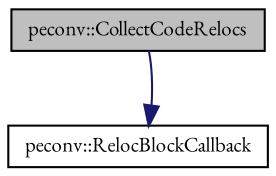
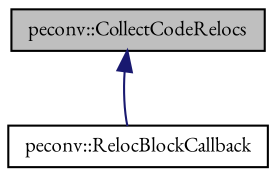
edge "peconv::CollectCodeRelocs" -> "peconv::RelocBlockCallback": reversed
